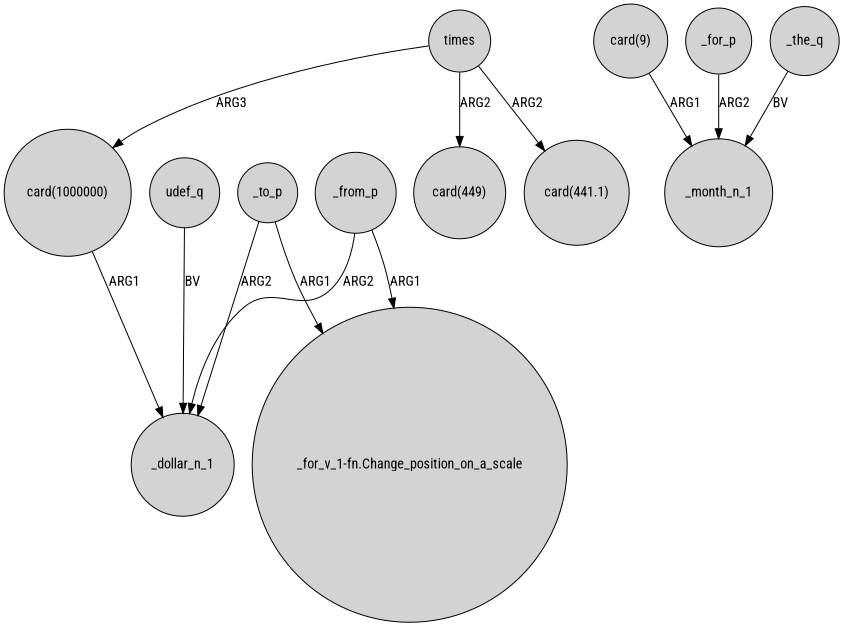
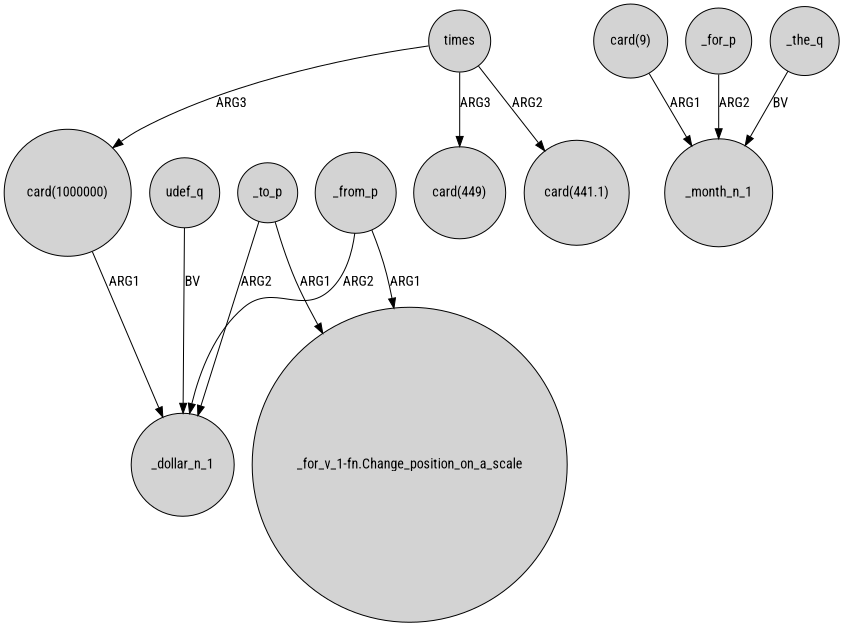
edge "times" -> "card(449)": label "ARG2" -> "ARG3"
